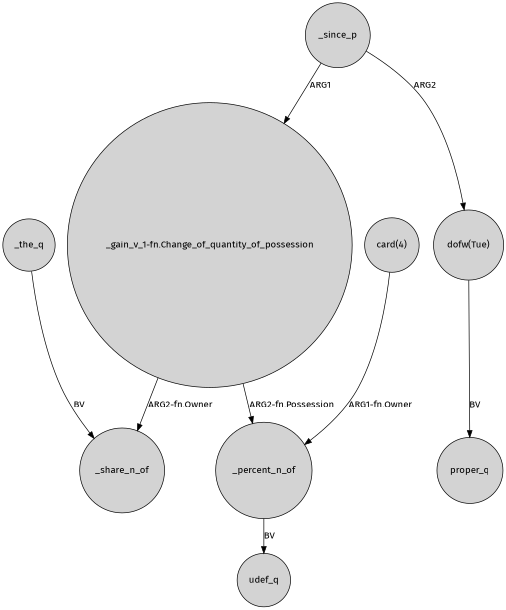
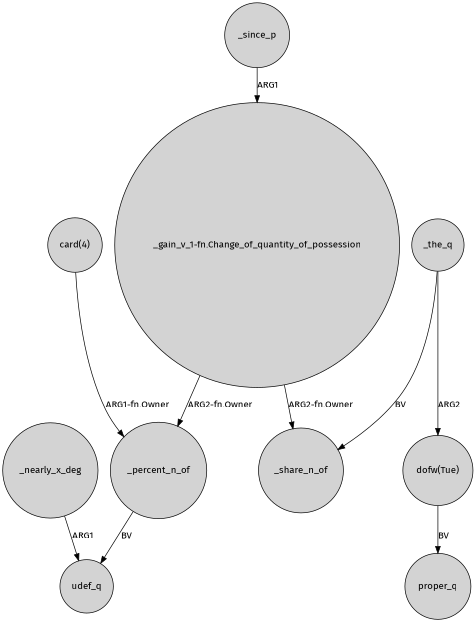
edge "_since_p" -> "dofw(Tue)": now "_the_q" -> "dofw(Tue)"
edge "_gain_v_1-fn.Change_of_quantity_of_possession" -> "_percent_n_of": label "ARG2-fn.Possession" -> "ARG2-fn.Owner"
node "_nearly_x_deg": added
